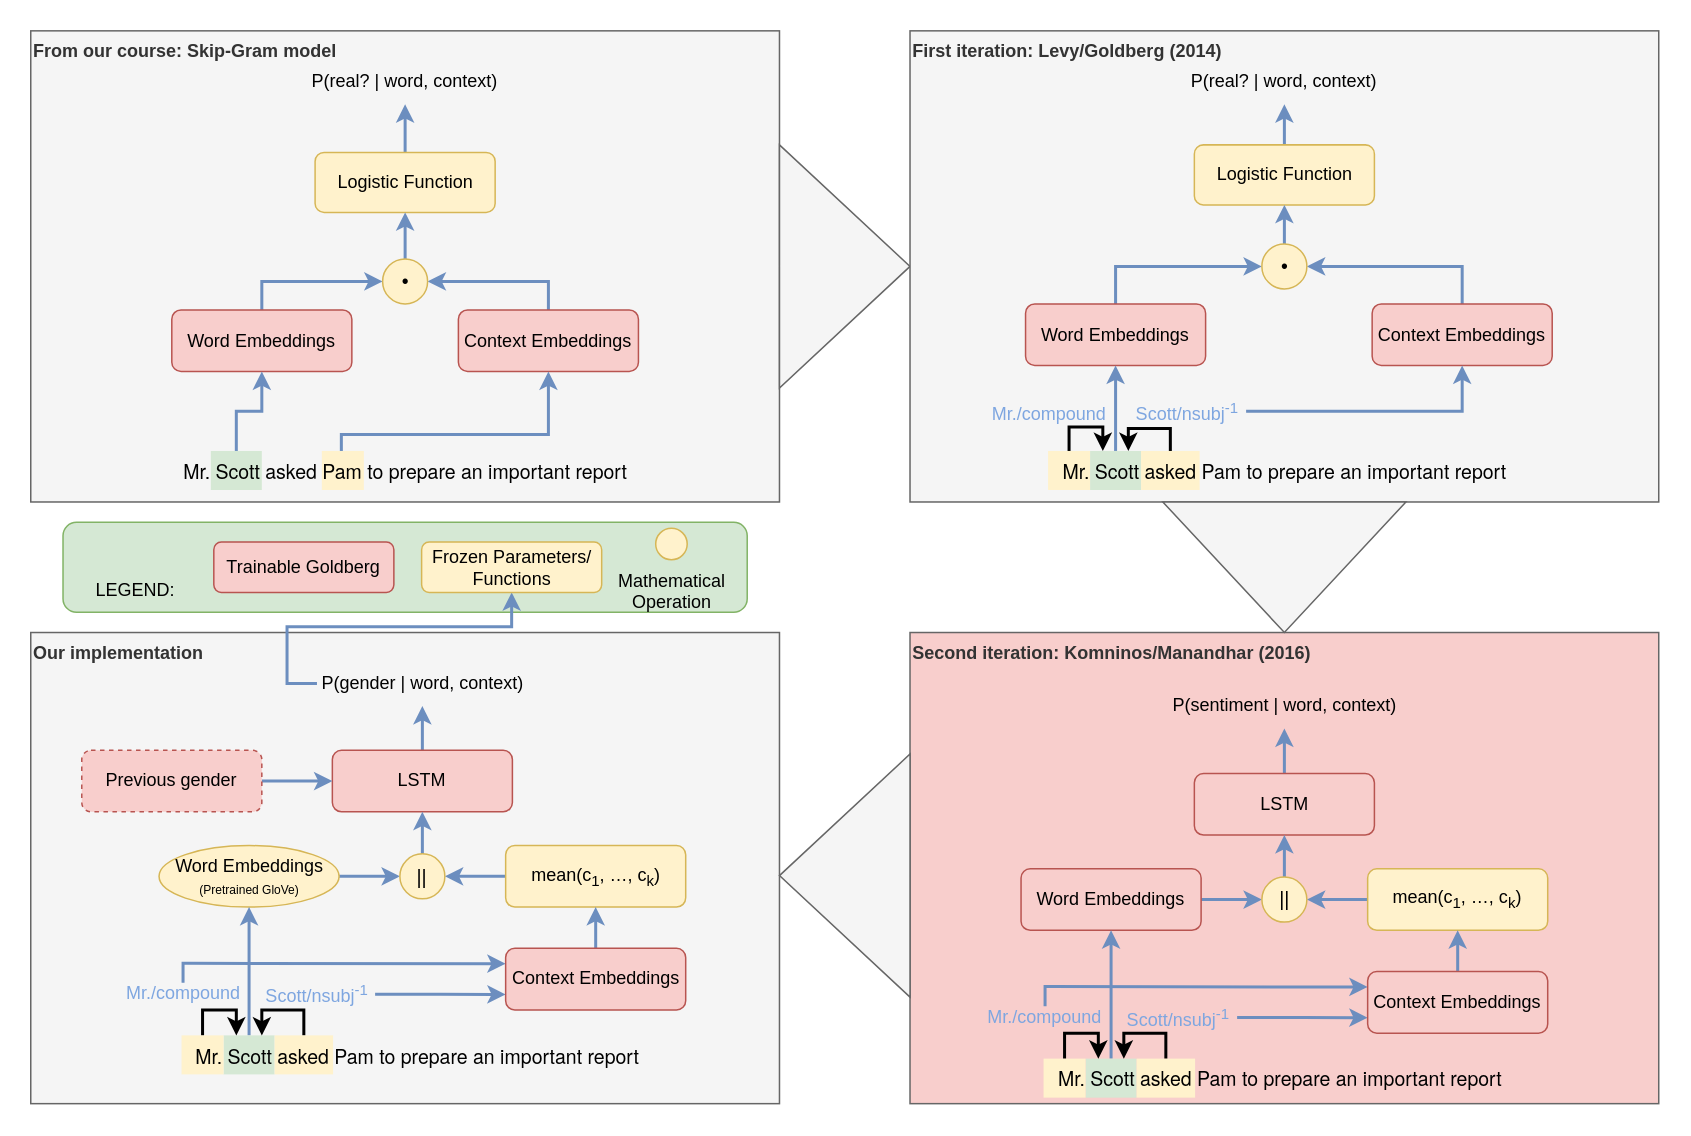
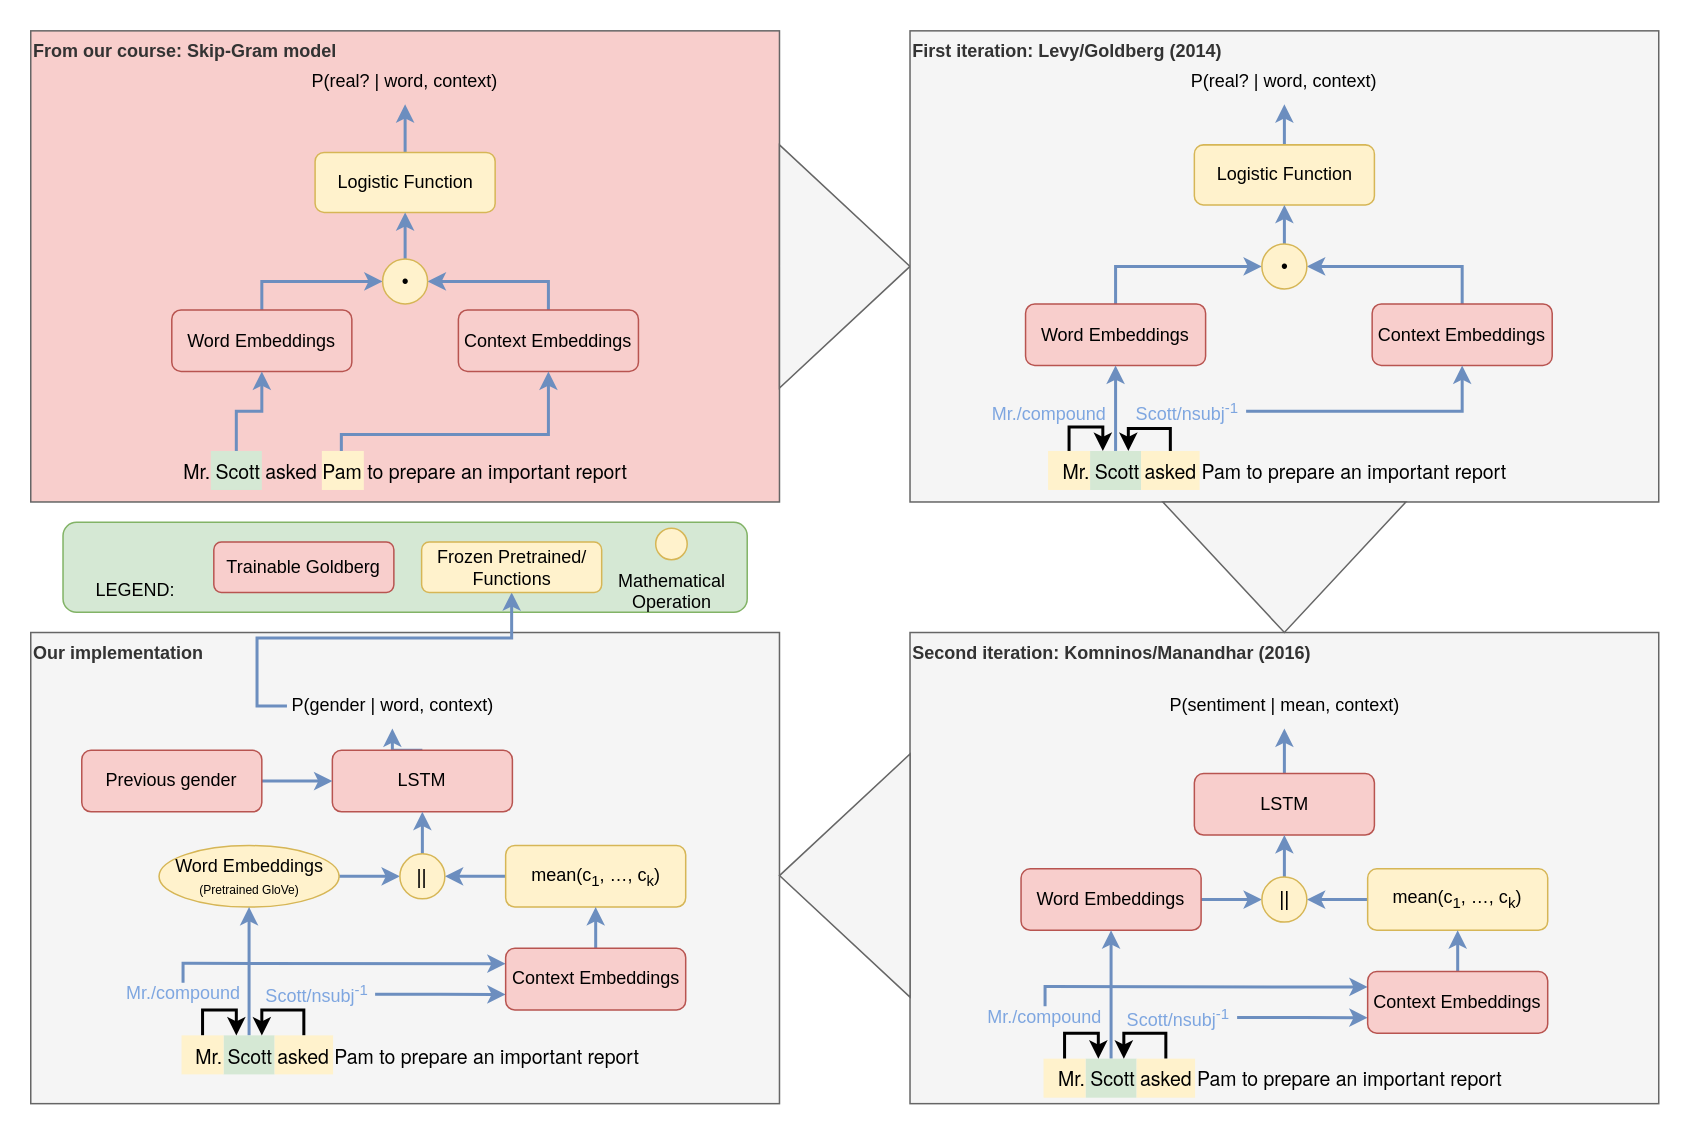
node "From our course: Skip-Gram model": fillcolor #f5f5f5 -> #f8cecc
node "Frozen Parameters/ Functions": label "Frozen Parameters/ Functions" -> "Frozen Pretrained/ Functions"
node "P(gender | word, context)": moved (422, 683) -> (392, 706)
node "P(sentiment | word, context)": label "P(sentiment | word, context)" -> "P(sentiment | mean, context)"
node "Previous gender": style dashed -> solid
node "Second iteration: Komninos/Manandhar (2016)": fillcolor #f8cecc -> #f5f5f5
